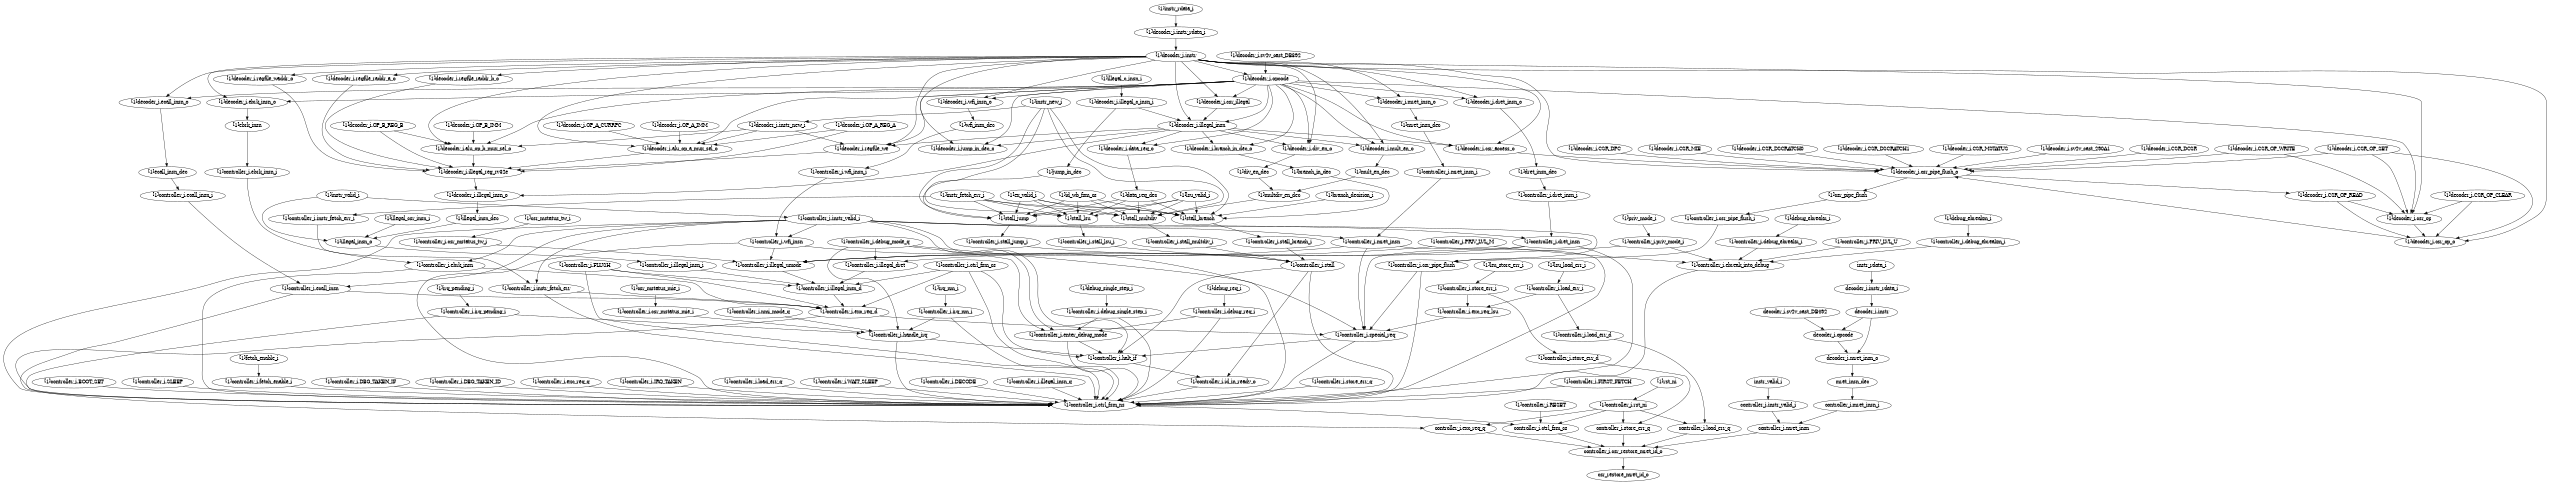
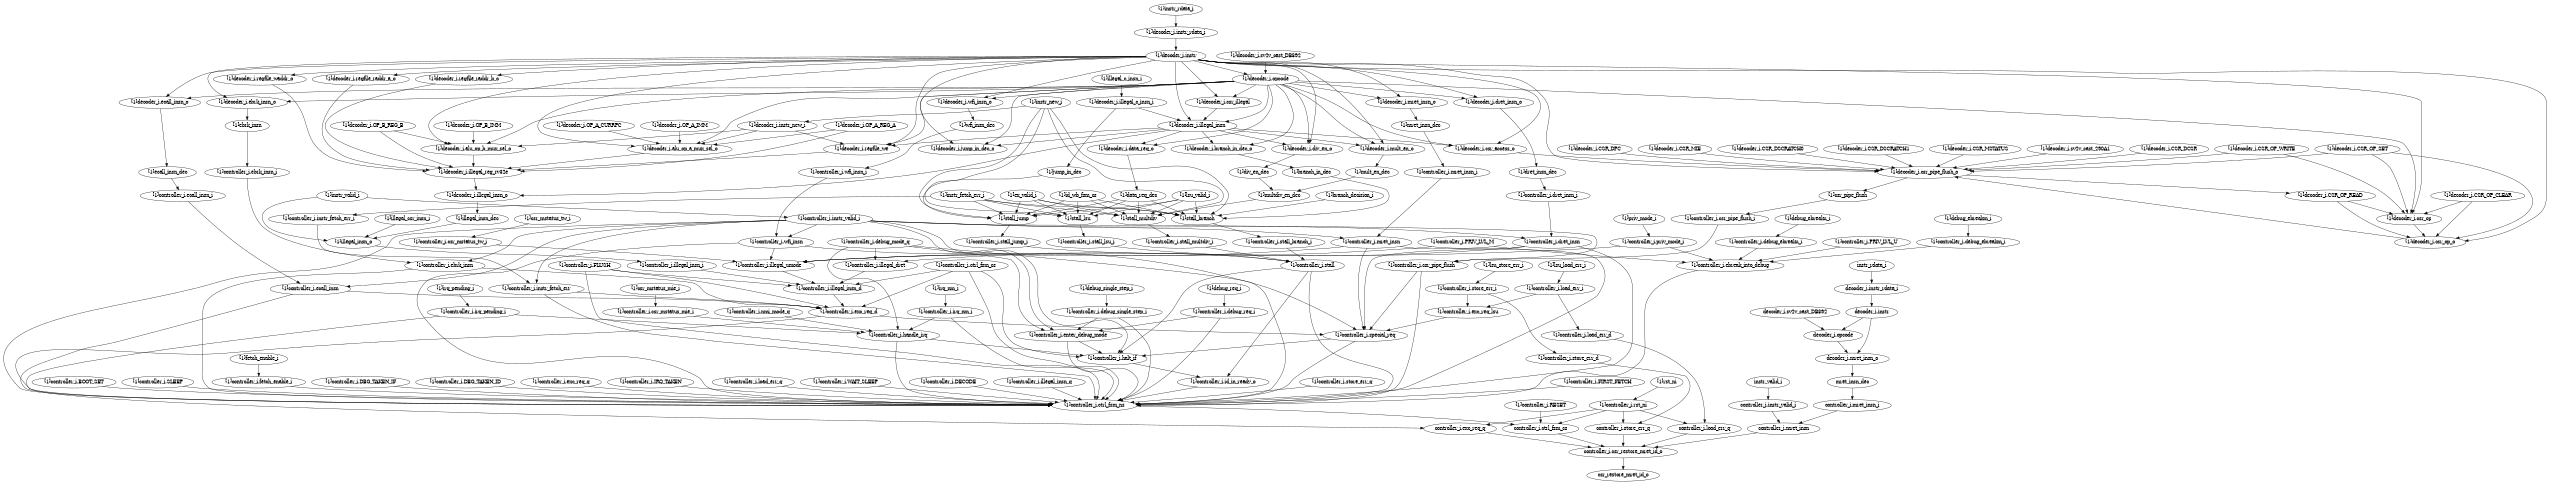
node "decoder_i.sv2v_cast_DB492": label "decoder_i.sv2v_cast_DB492" -> "decoder_i.sv2v_cast_DB892"
